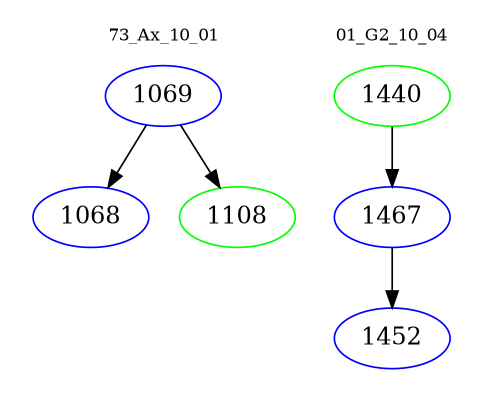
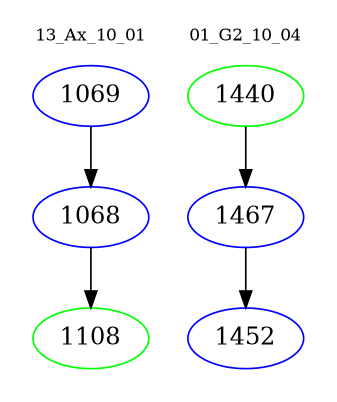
cluster "73_Ax_10_01": label "73_Ax_10_01" -> "13_Ax_10_01"
edge "1069" -> "1108": now "1068" -> "1108"
